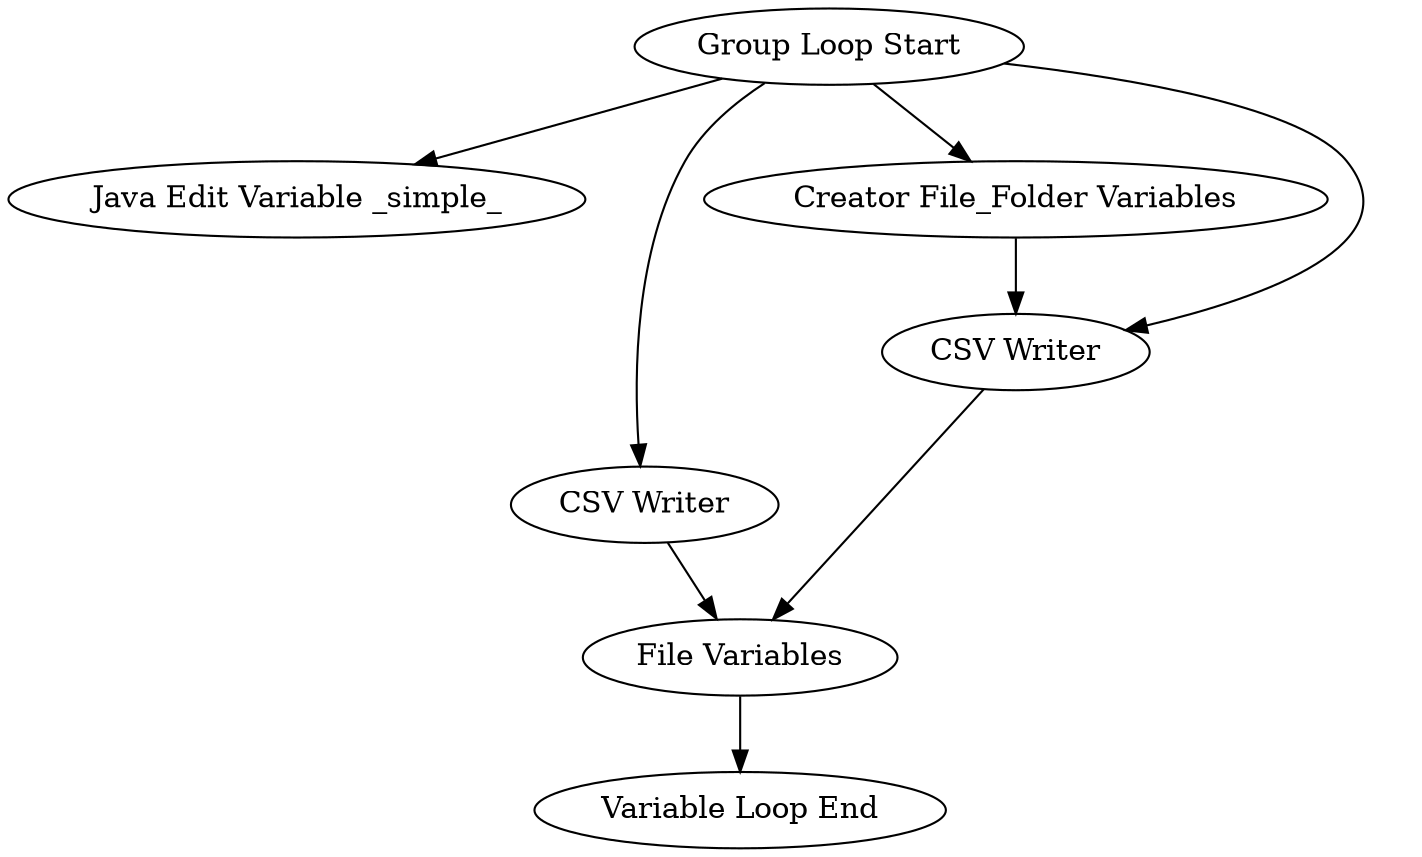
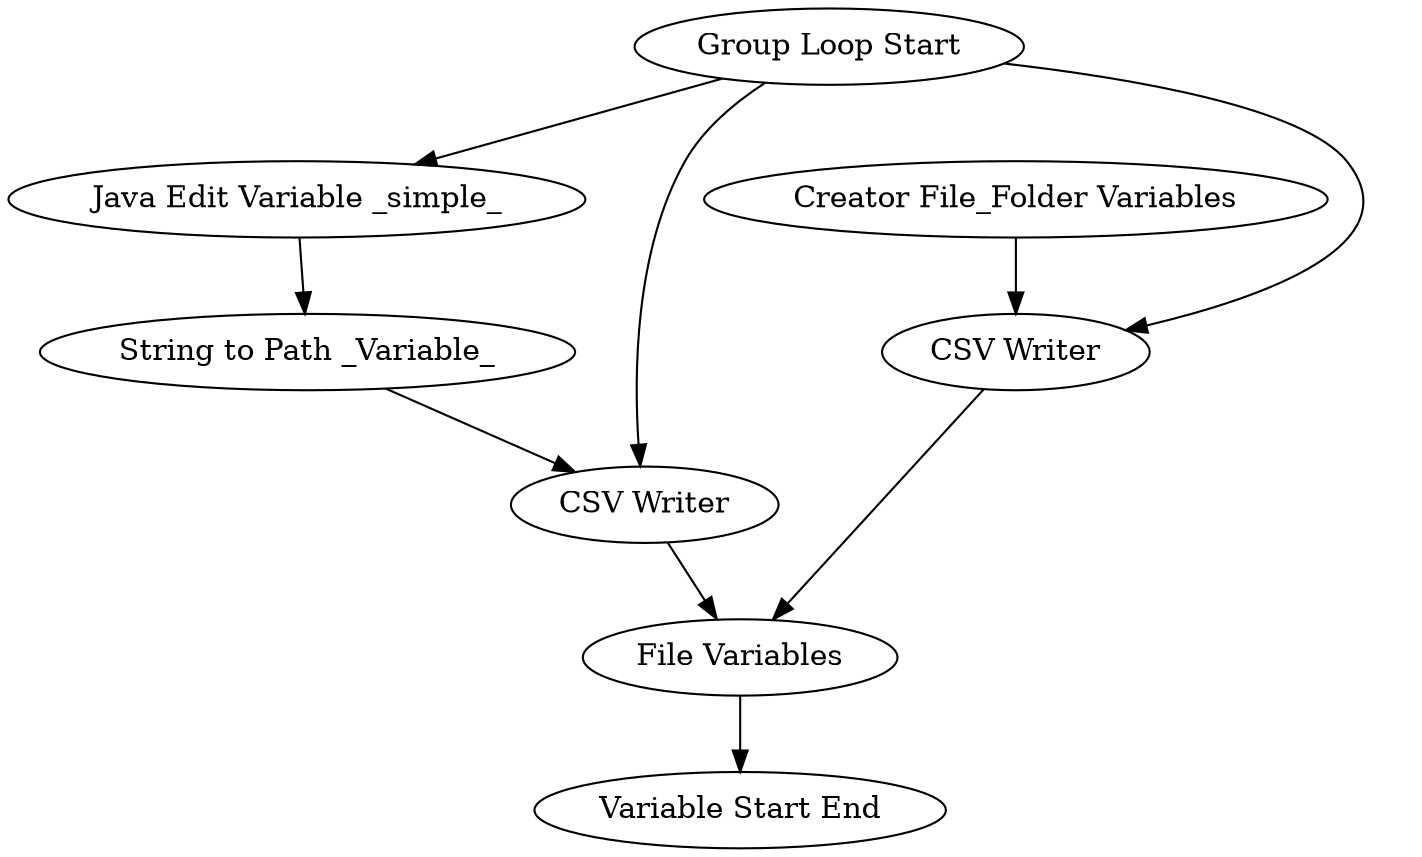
edge "Group Loop Start" -> "Creator File_Folder Variables": removed
node "String to Path _Variable_": added
node "Variable Loop End": label "Variable Loop End" -> "Variable Start End"
